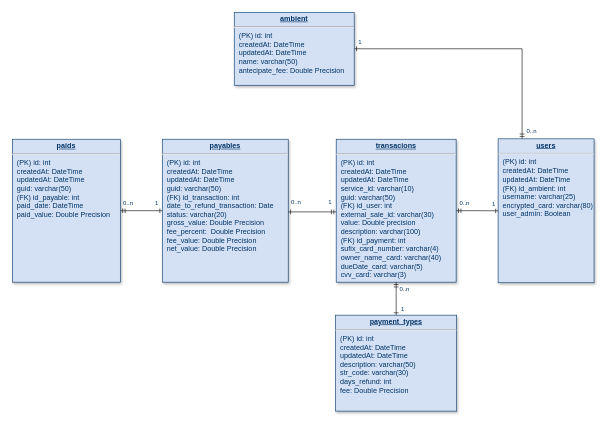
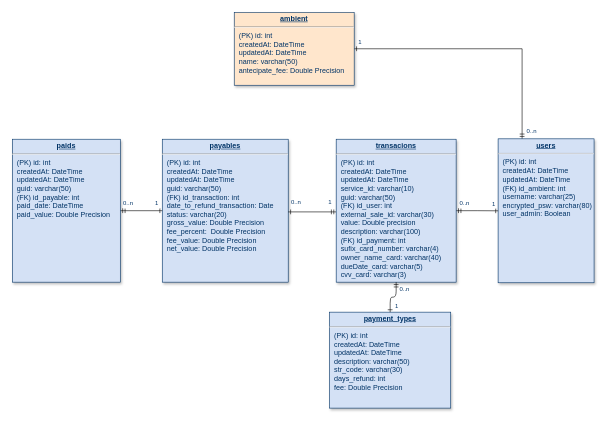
node "ambient (PK) id: int createdAt: DateTime updatedAt: DateTime name: varchar(50) antecipate_fee: Double Precision": fillcolor #d4e1f5 -> #ffe6cc
node "users (PK) id: int createdAt: DateTime updatedAt: DateTime (FK) id_ambient: int username: varchar(25) encrypted_card: varchar(80) user_admin: Boolean": label "users (PK) id: int createdAt: DateTime updatedAt: DateTime (FK) id_ambient: int username: varchar(25) encrypted_card: varchar(80) user_admin: Boolean" -> "users (PK) id: int createdAt: DateTime updatedAt: DateTime (FK) id_ambient: int username: varchar(25) encrypted_psw: varchar(80) user_admin: Boolean"
node "payment_types (PK) id: int createdAt: DateTime updatedAt: DateTime description: varchar(50) str_code: varchar(30) days_refund: int fee: Double Precision": moved (396, 363) -> (390, 360)
